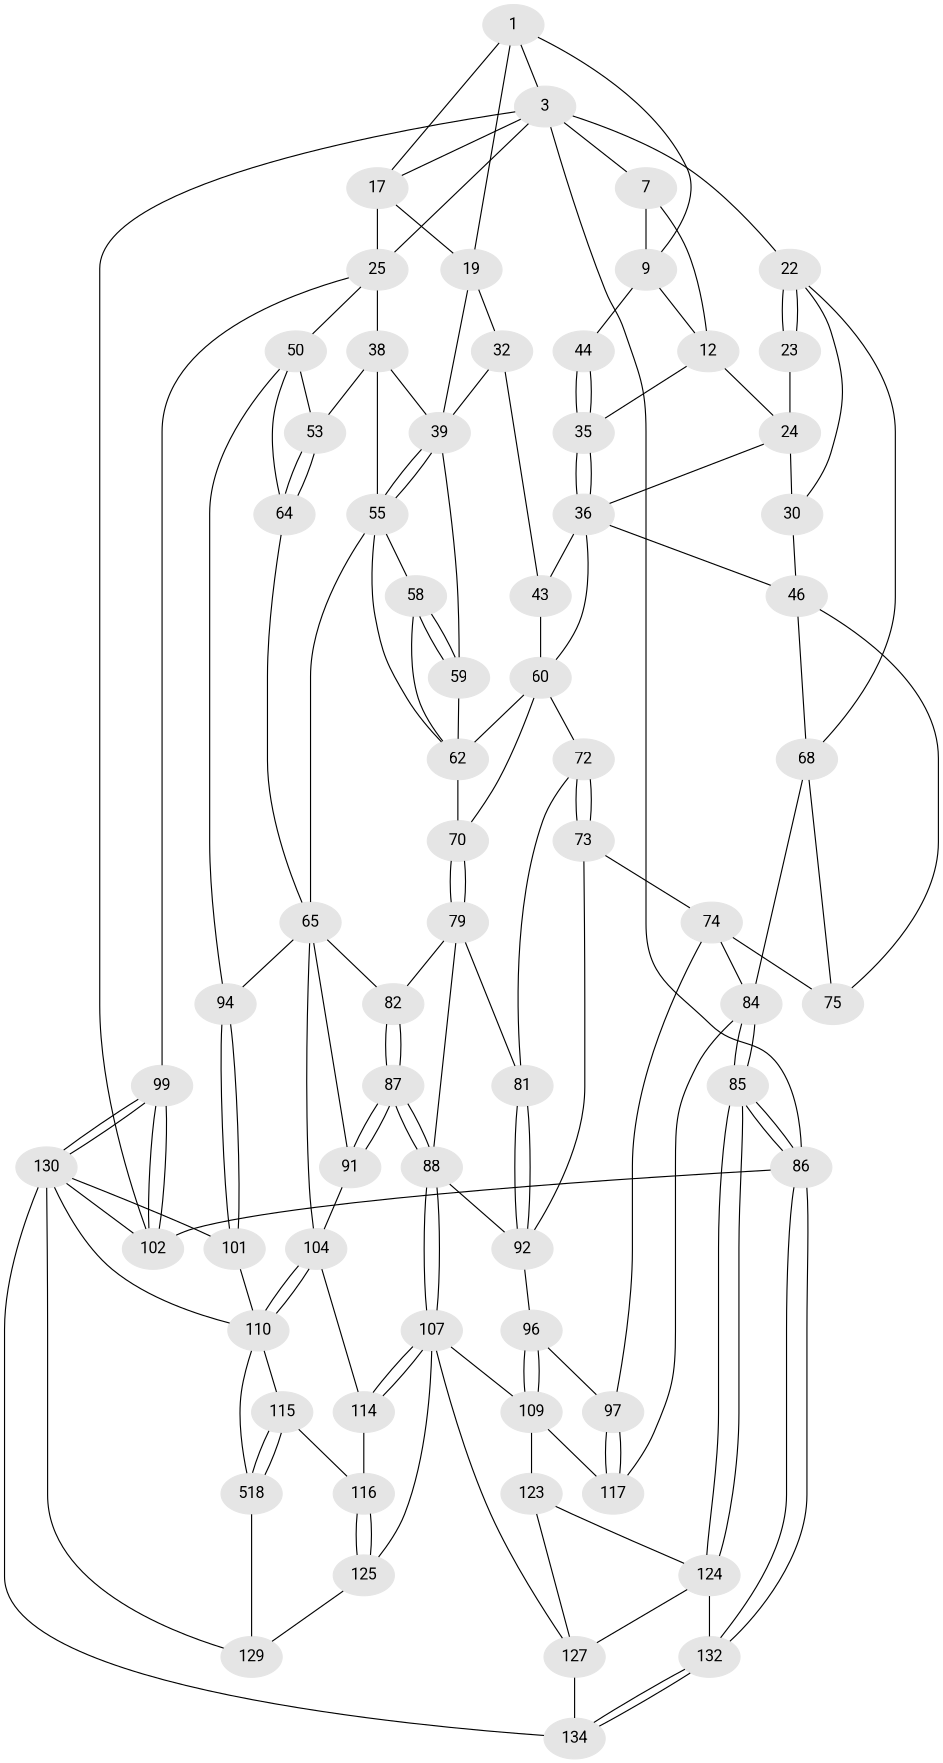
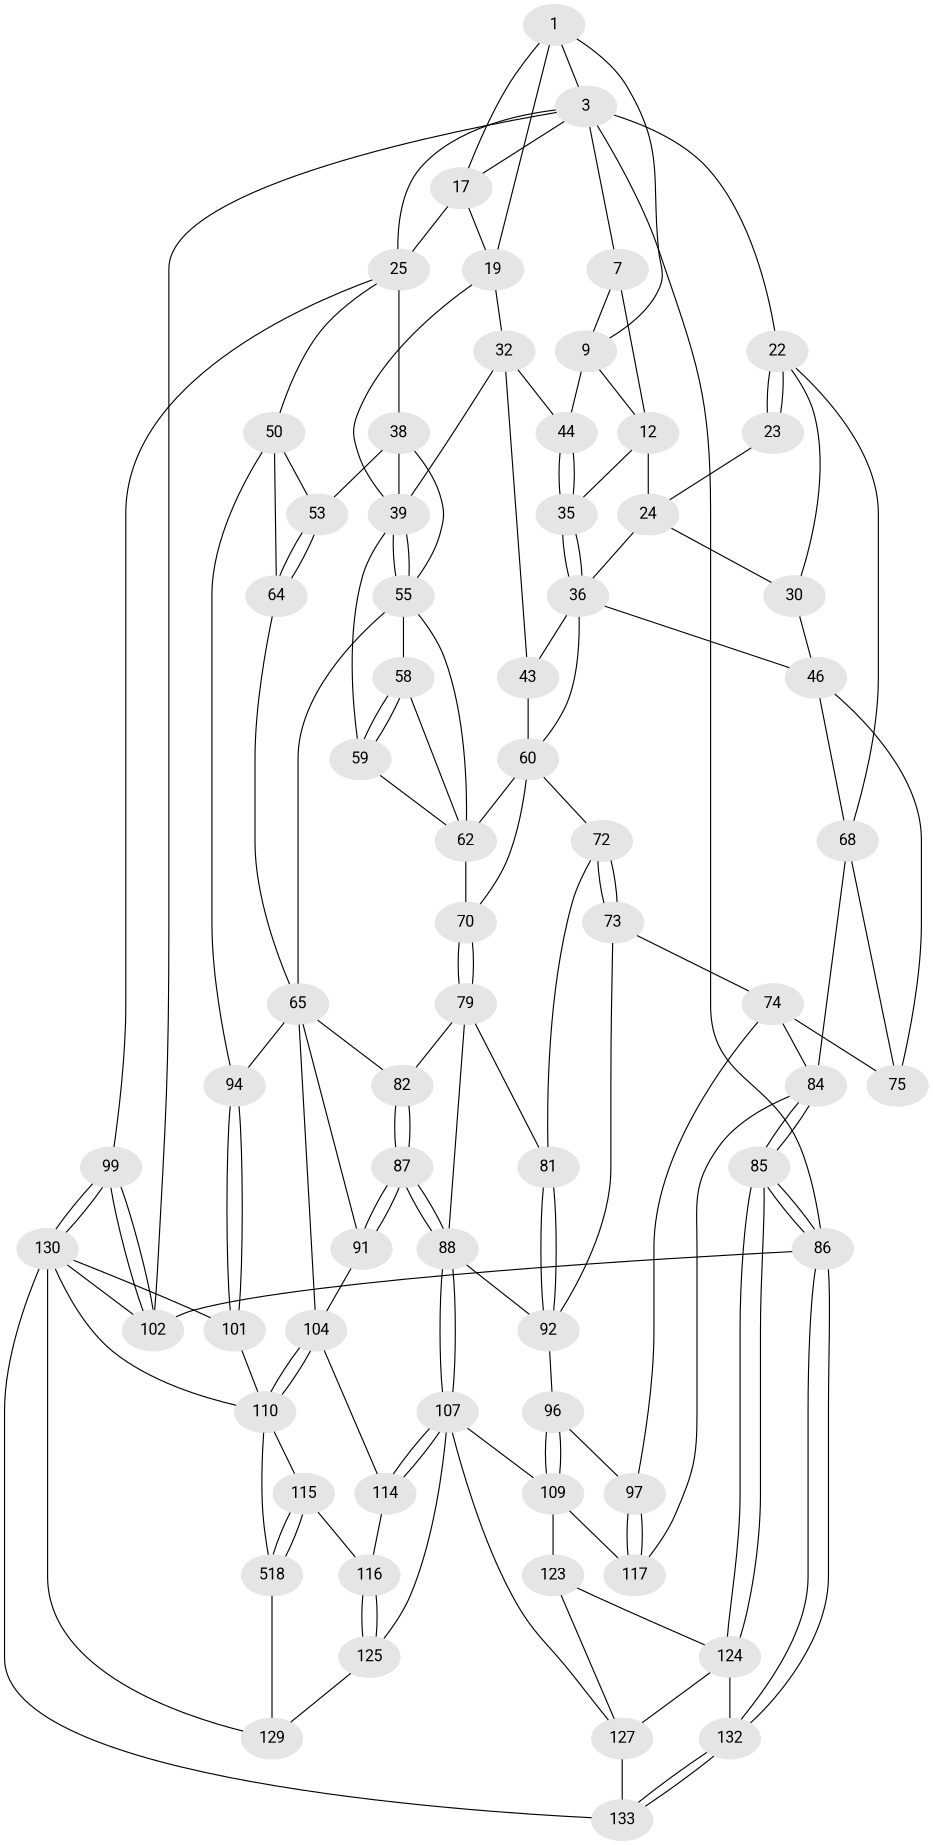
edge "32" -- "44": added
node "134": label "134" -> "133"
